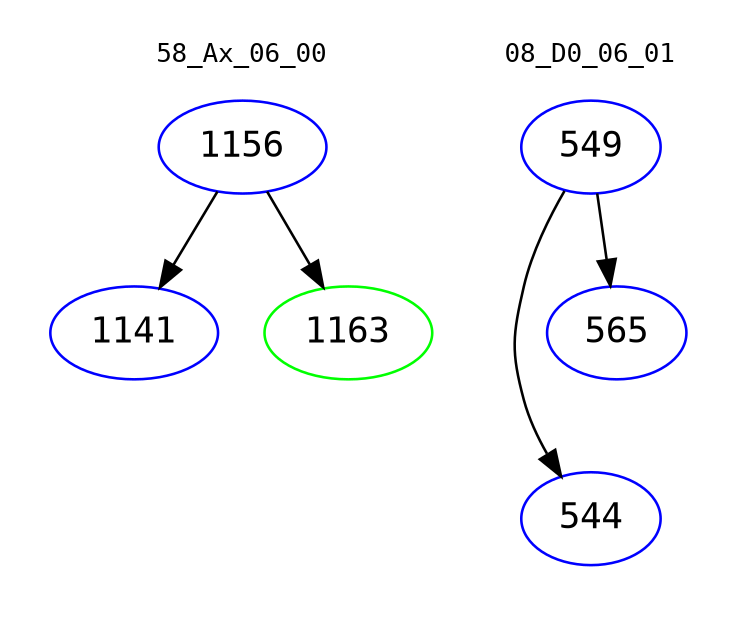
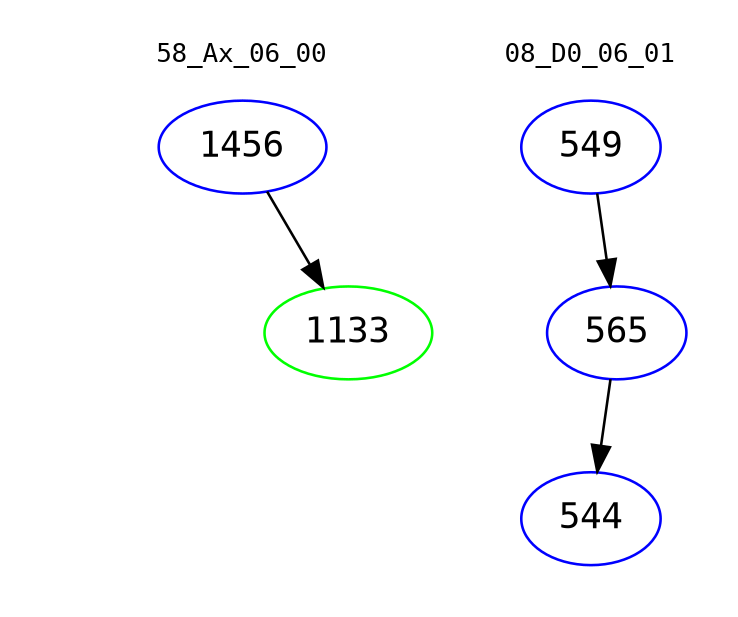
node "1156": label "1156" -> "1456"
edge "549" -> "544": now "565" -> "544"
node "1141": removed
node "1163": label "1163" -> "1133"
